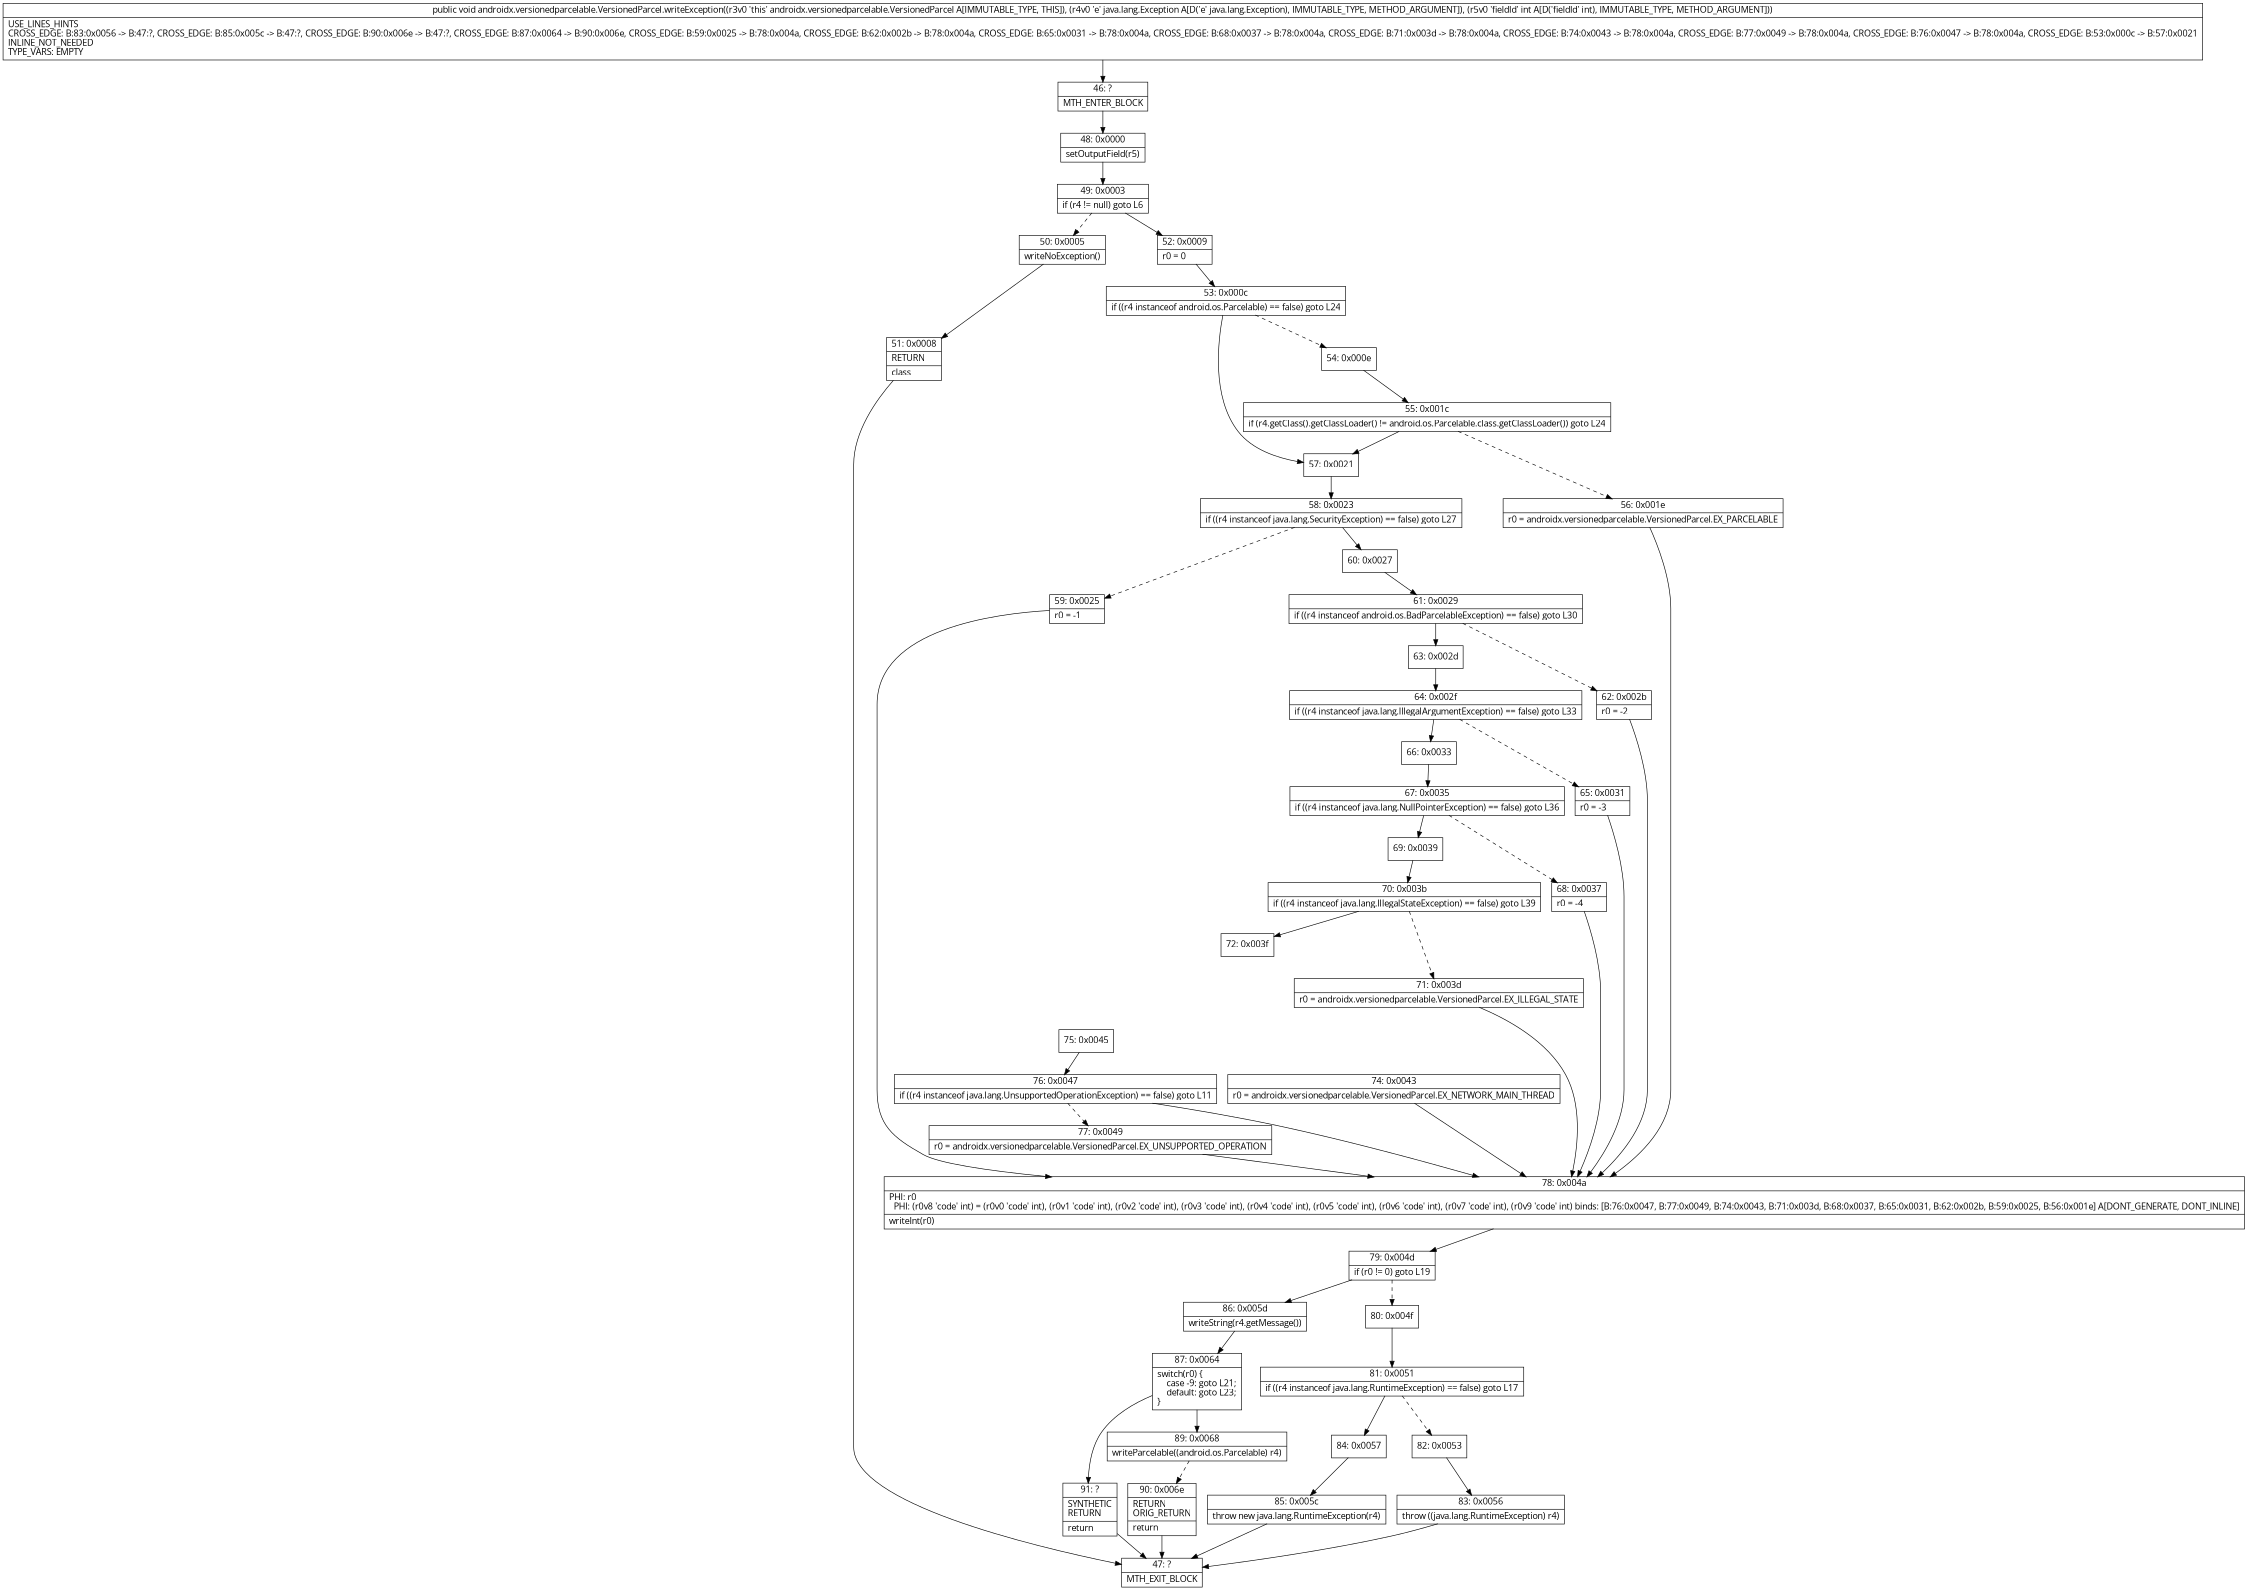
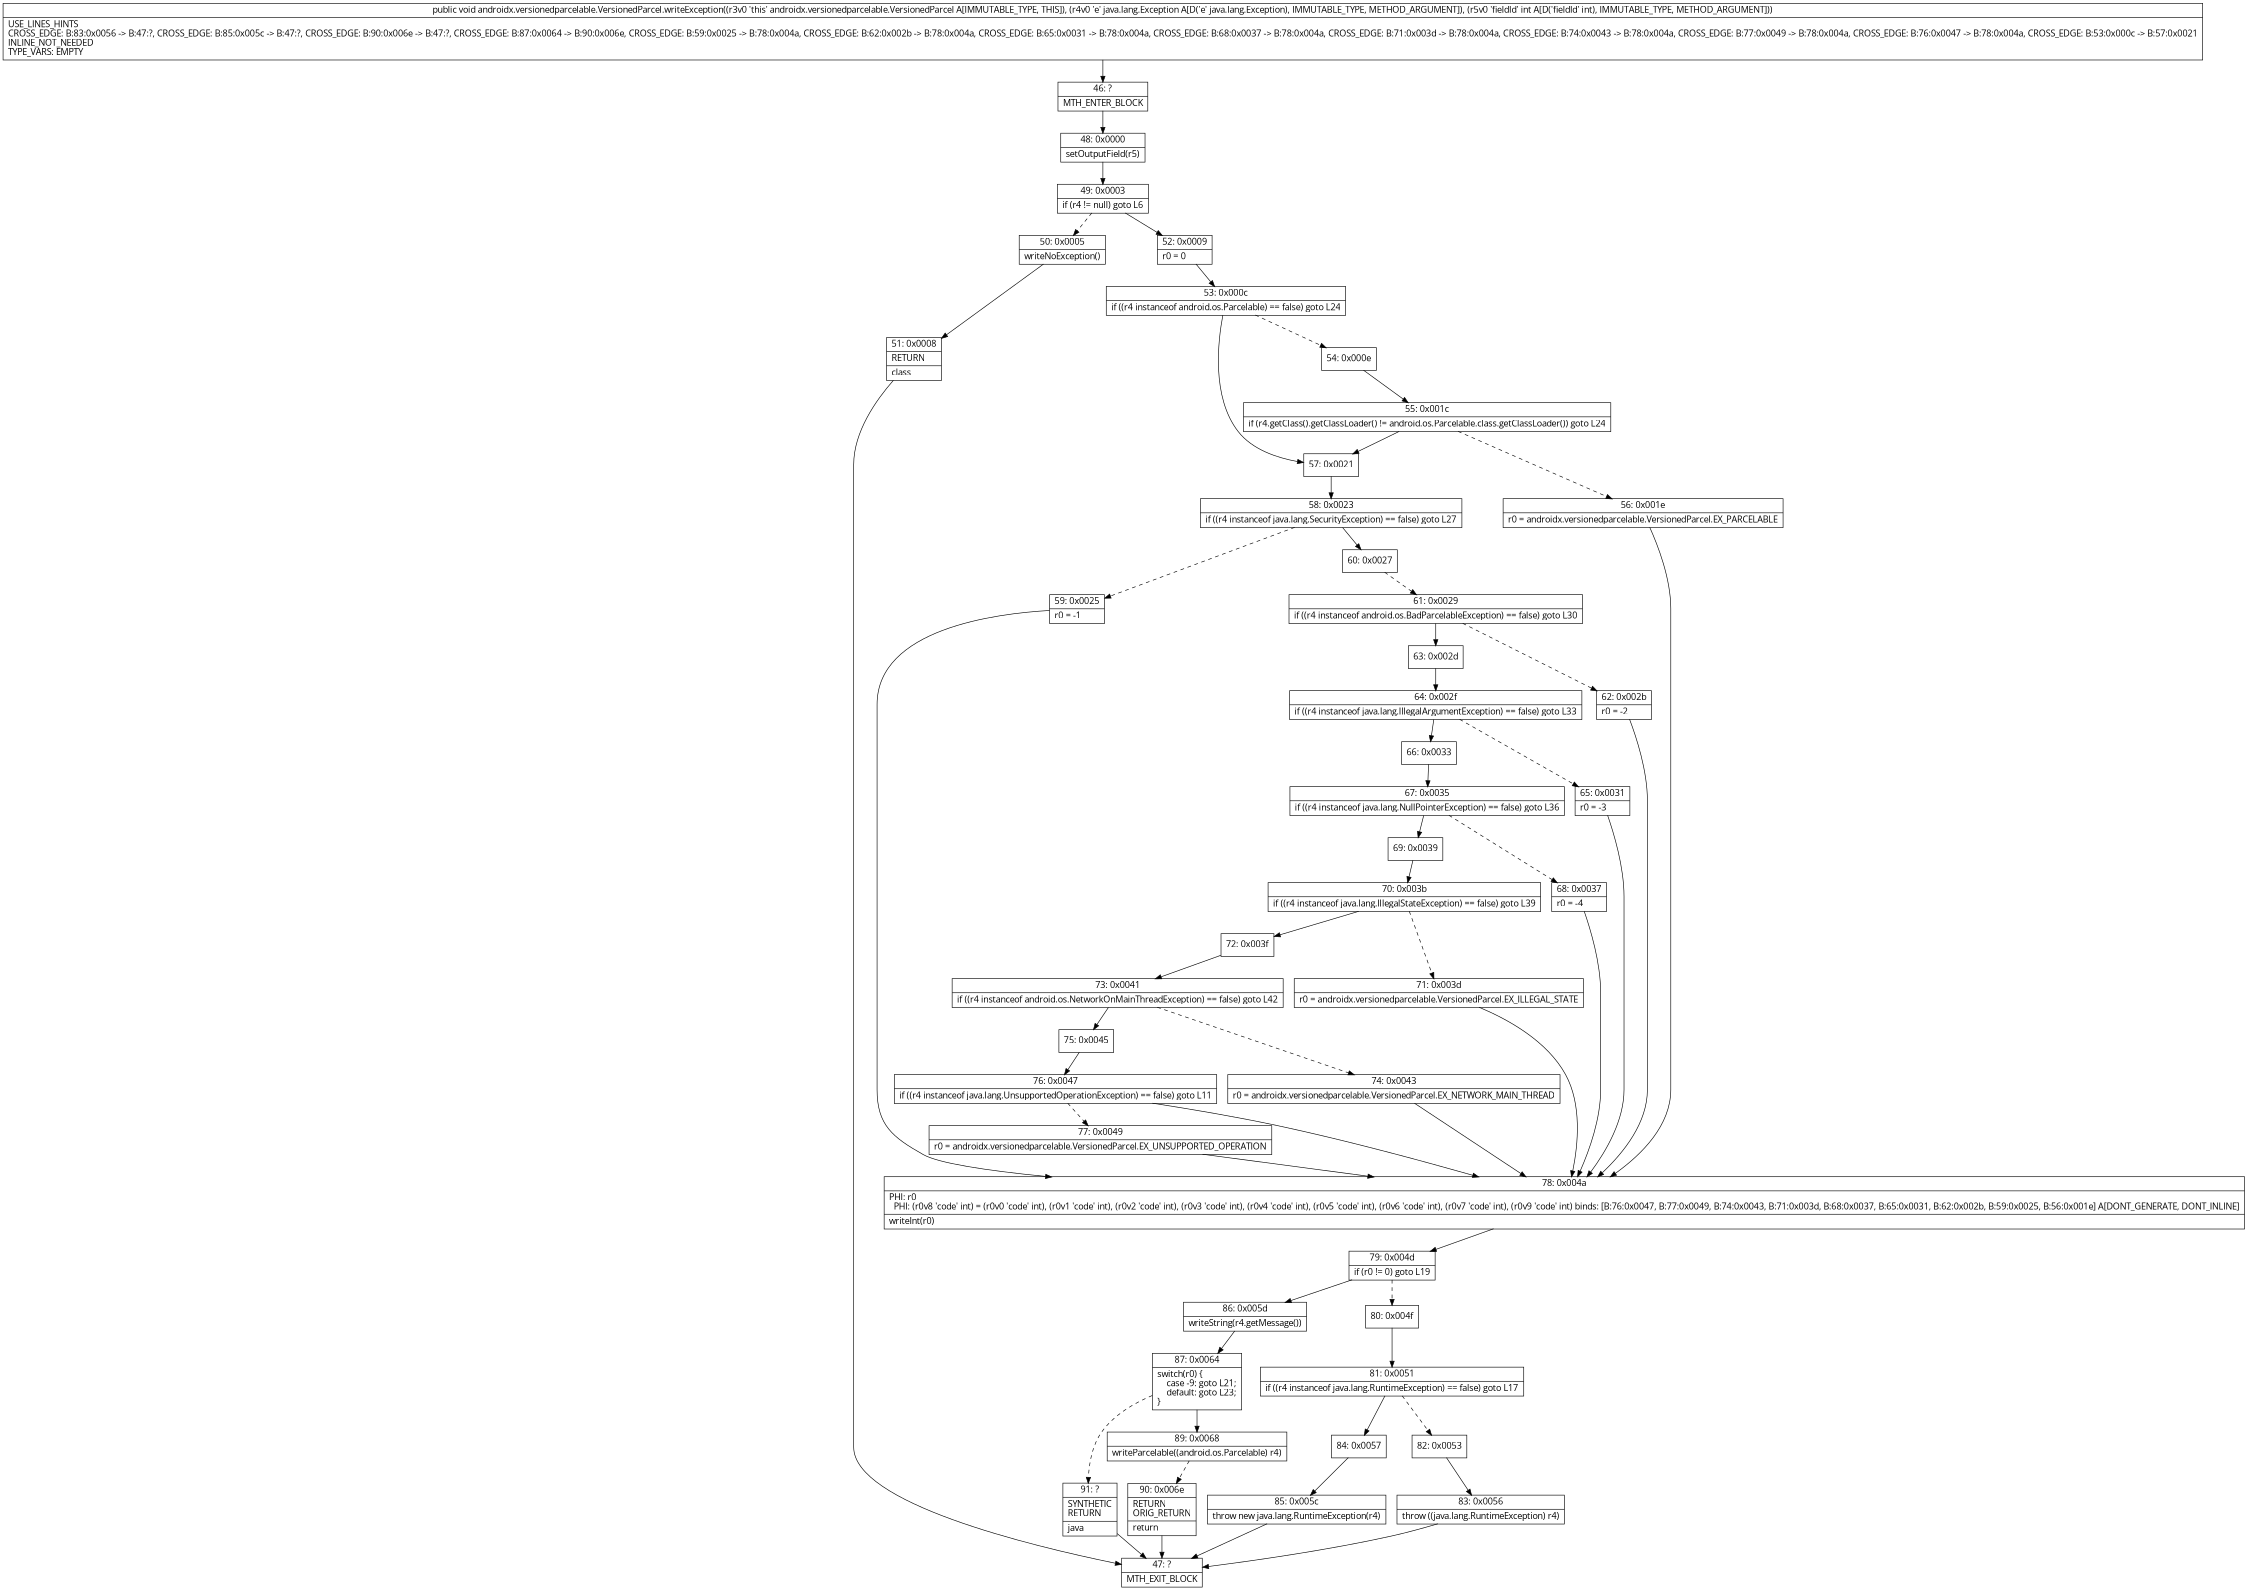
edge "60: 0x0027" -> "61: 0x0029": style solid -> dashed
node "73: 0x0041": added
edge "87: 0x0064" -> "91: ?": style solid -> dashed
node "91: ?": text "return" -> "java"
